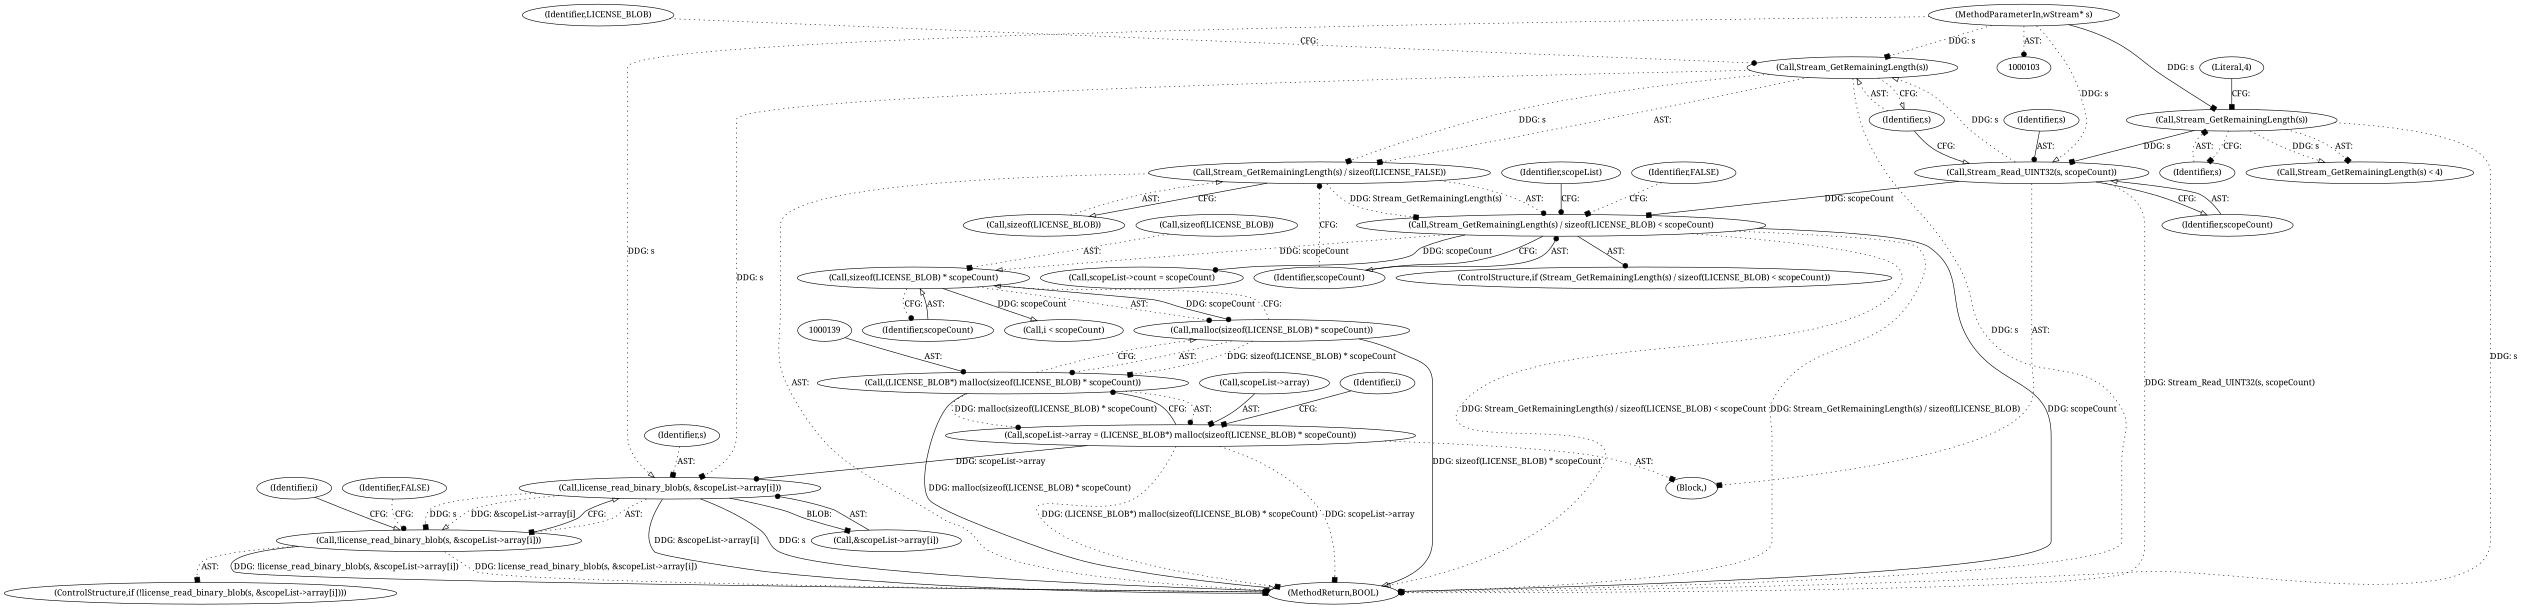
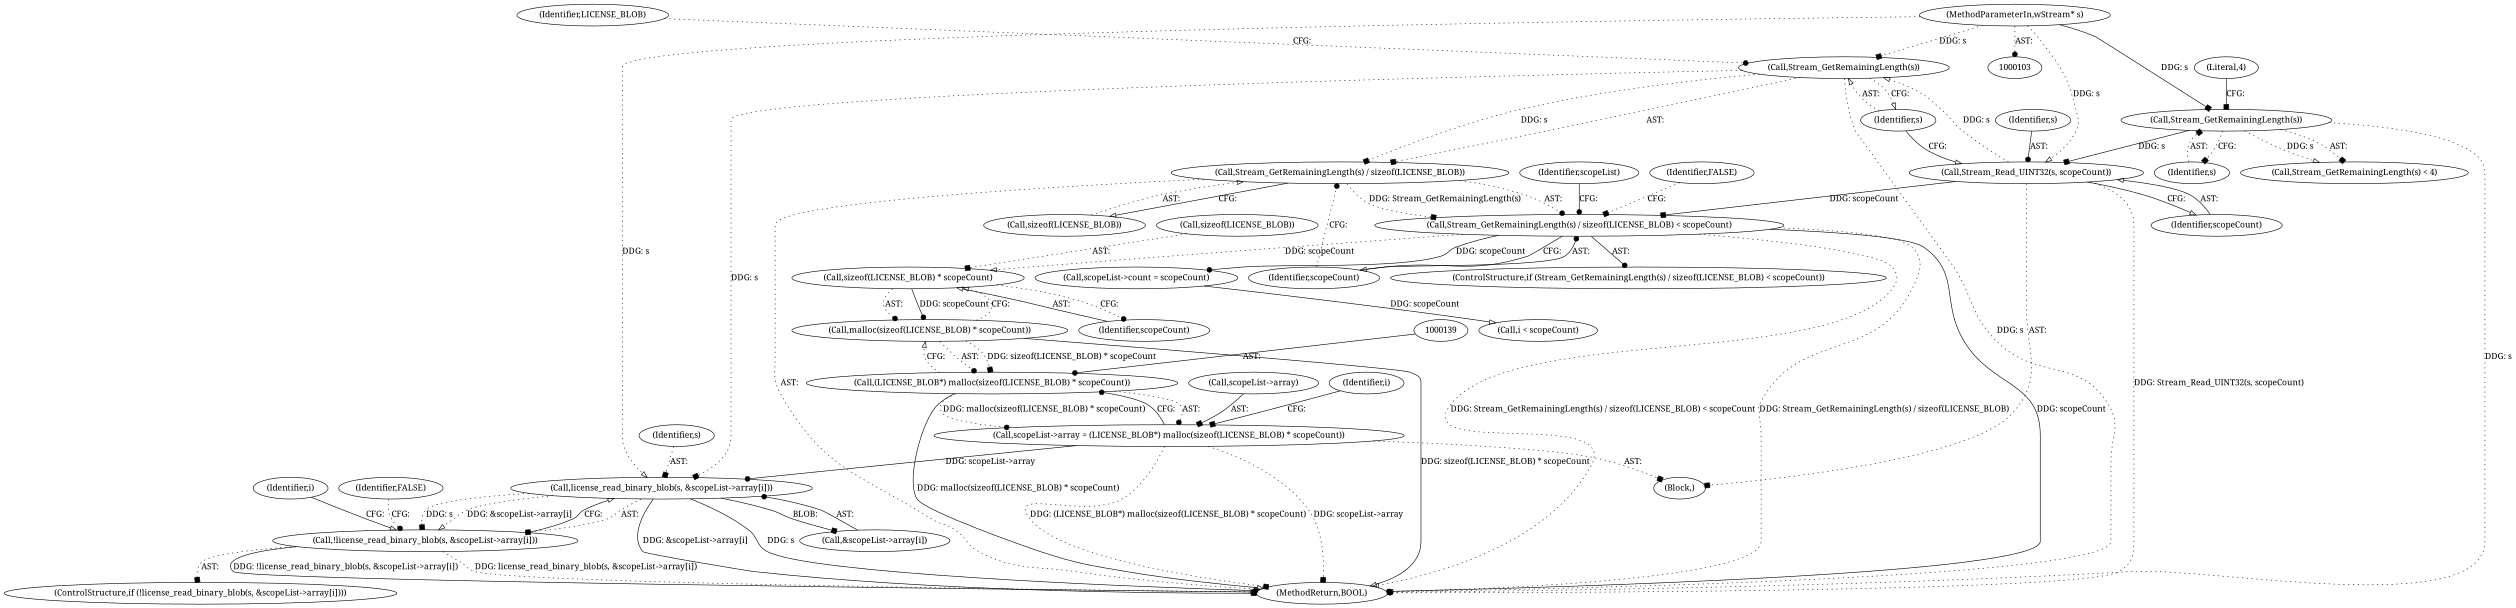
node "(Call,Stream_GetRemainingLength(s) / sizeof(LICENSE_FALSE))": label "(Call,Stream_GetRemainingLength(s) / sizeof(LICENSE_FALSE))" -> "(Call,Stream_GetRemainingLength(s) / sizeof(LICENSE_BLOB))"
edge "(Call,sizeof(LICENSE_BLOB) * scopeCount)" -> "(Call,i < scopeCount)": now "(Call,scopeList->count = scopeCount)" -> "(Call,i < scopeCount)"
